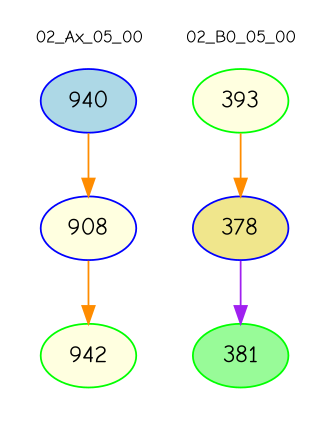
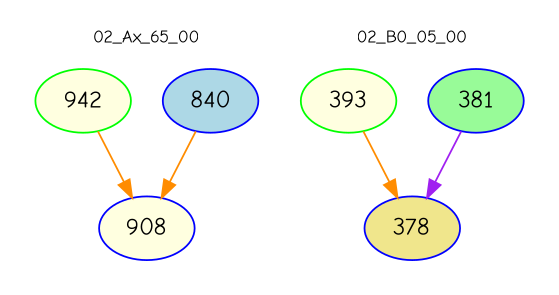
cluster "02_Ax_05_00": label "02_Ax_05_00" -> "02_Ax_65_00"
node "940": label "940" -> "840"
edge "908" -> "942": reversed
edge "378" -> "381": reversed
node "381": color green -> blue
